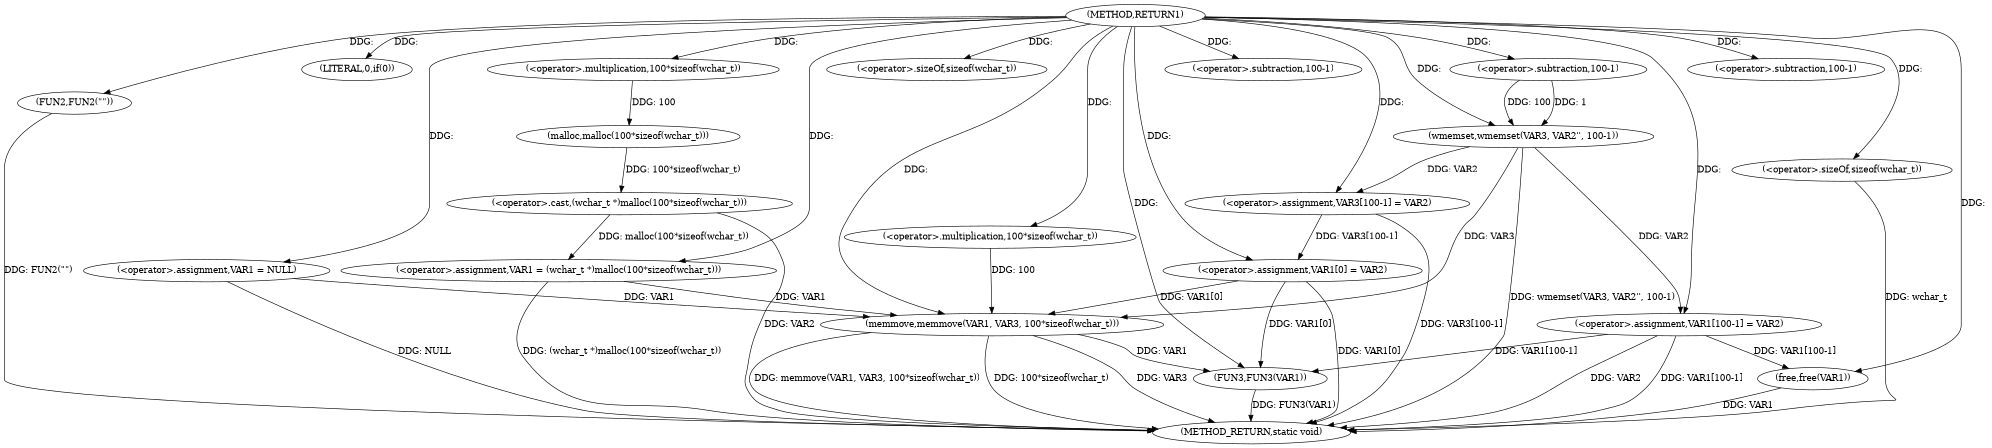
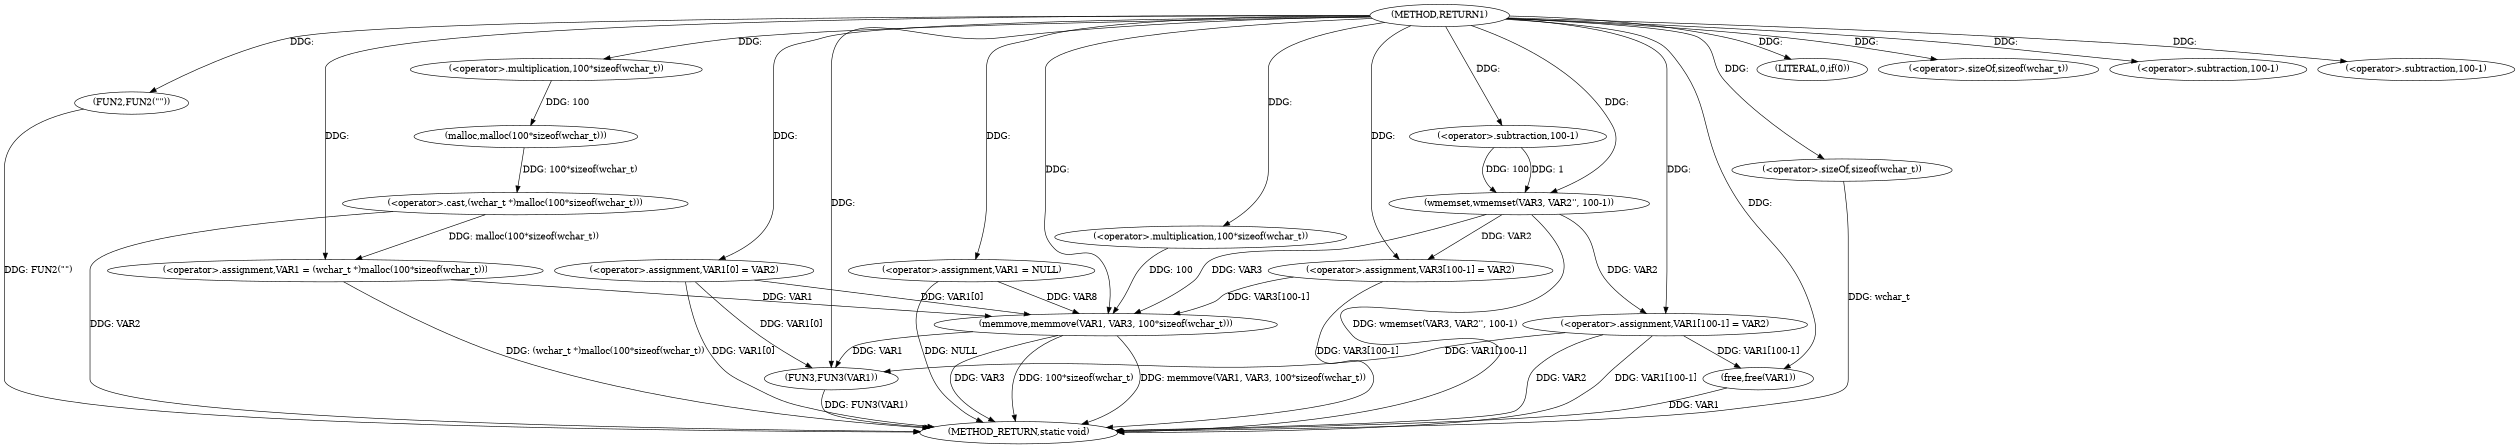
edge "(<operator>.assignment,VAR3[100-1] = VAR2)" -> "(<operator>.assignment,VAR1[0] = VAR2)": now "(<operator>.assignment,VAR3[100-1] = VAR2)" -> "(memmove,memmove(VAR1, VAR3, 100*sizeof(wchar_t)))"
edge "(<operator>.assignment,VAR1 = NULL)" -> "(memmove,memmove(VAR1, VAR3, 100*sizeof(wchar_t)))": label "DDG: VAR1" -> "DDG: VAR8"
